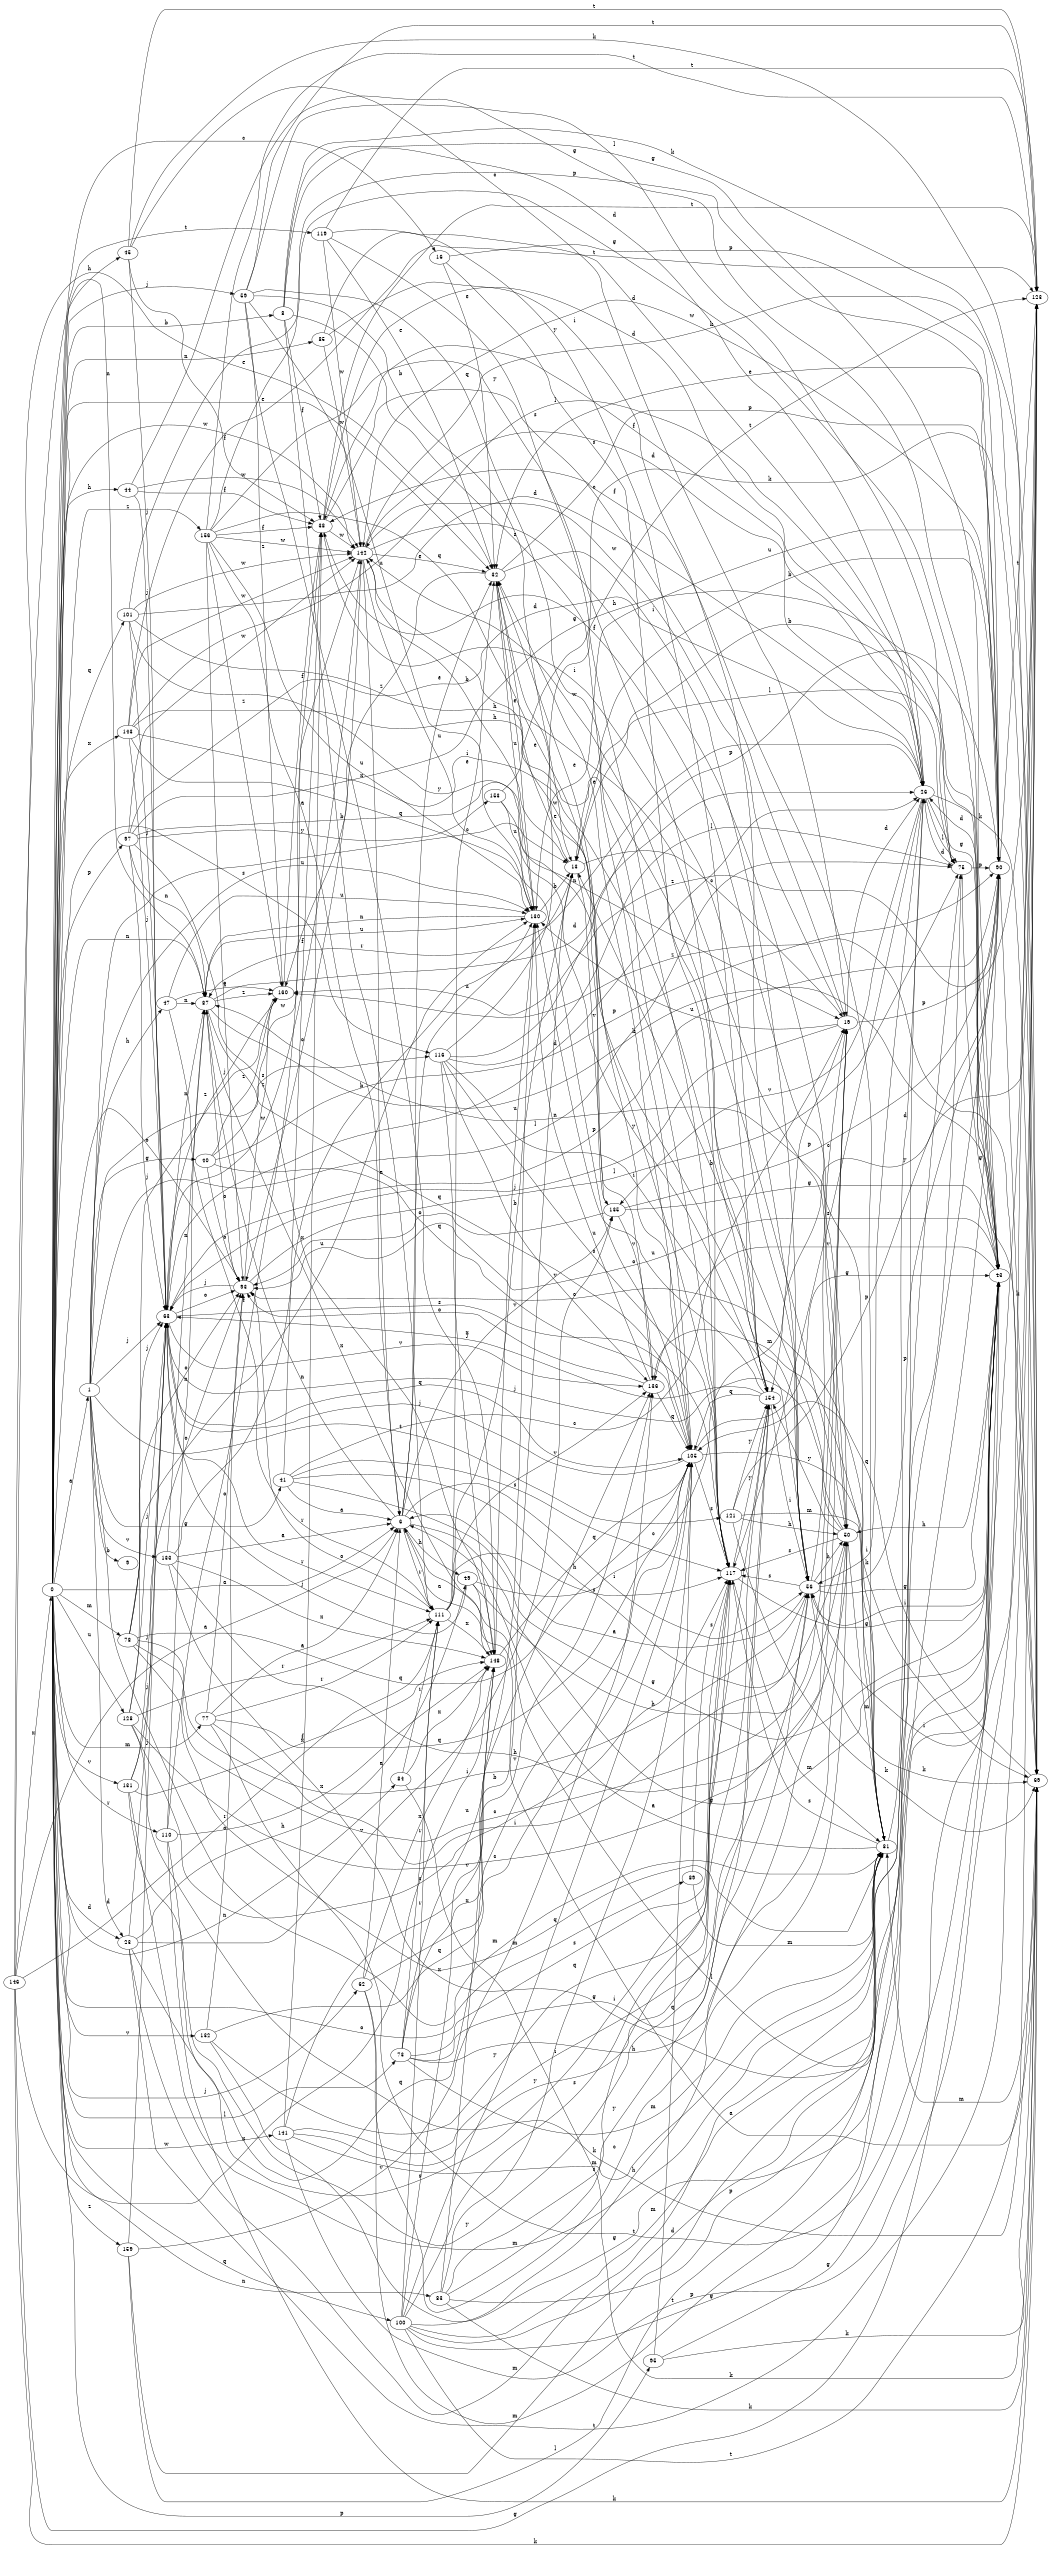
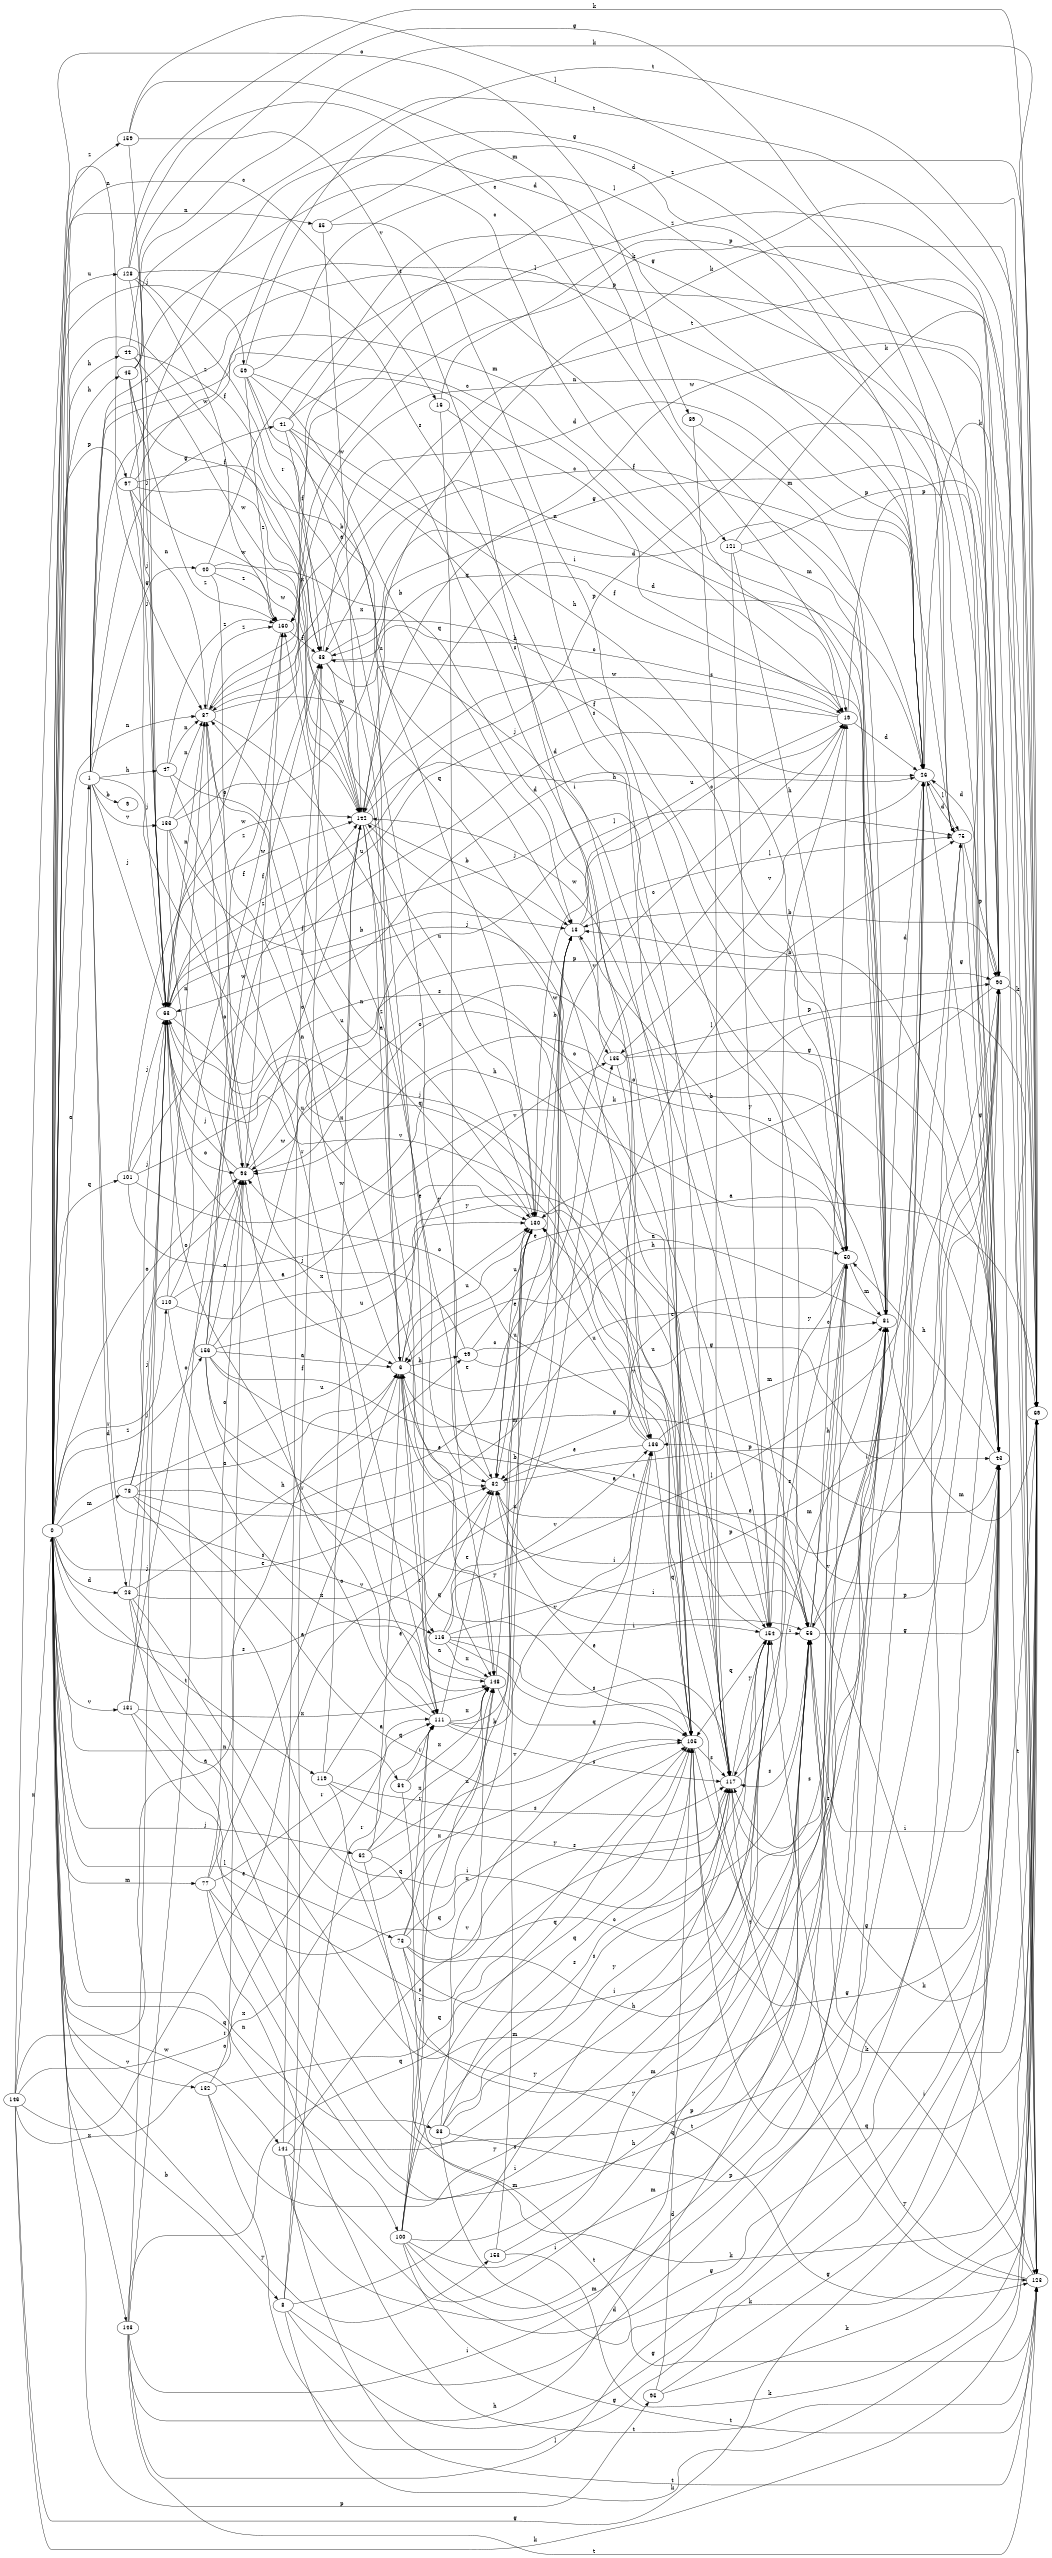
edge "45" -> "160": added, label "z"
edge "97" -> "153": now "0" -> "153"
edge "135" -> "32": now "50" -> "32"
